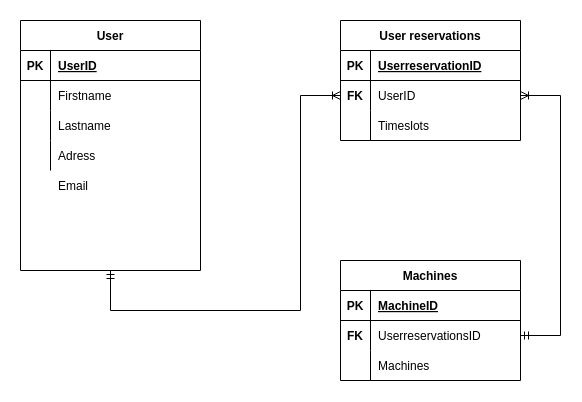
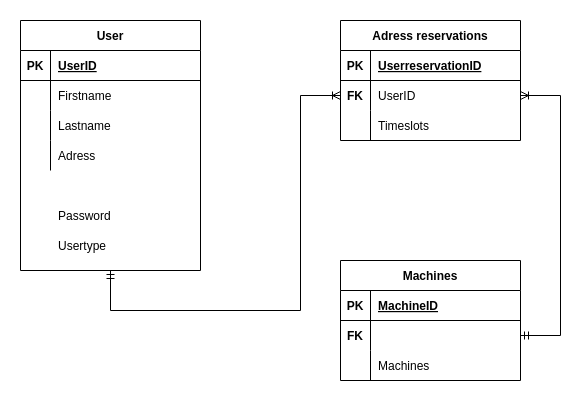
node "User reservations": label "User reservations" -> "Adress reservations"
node "Email": removed
node "Password": added
node "Usertype": added
node "UserreservationsID": removed
